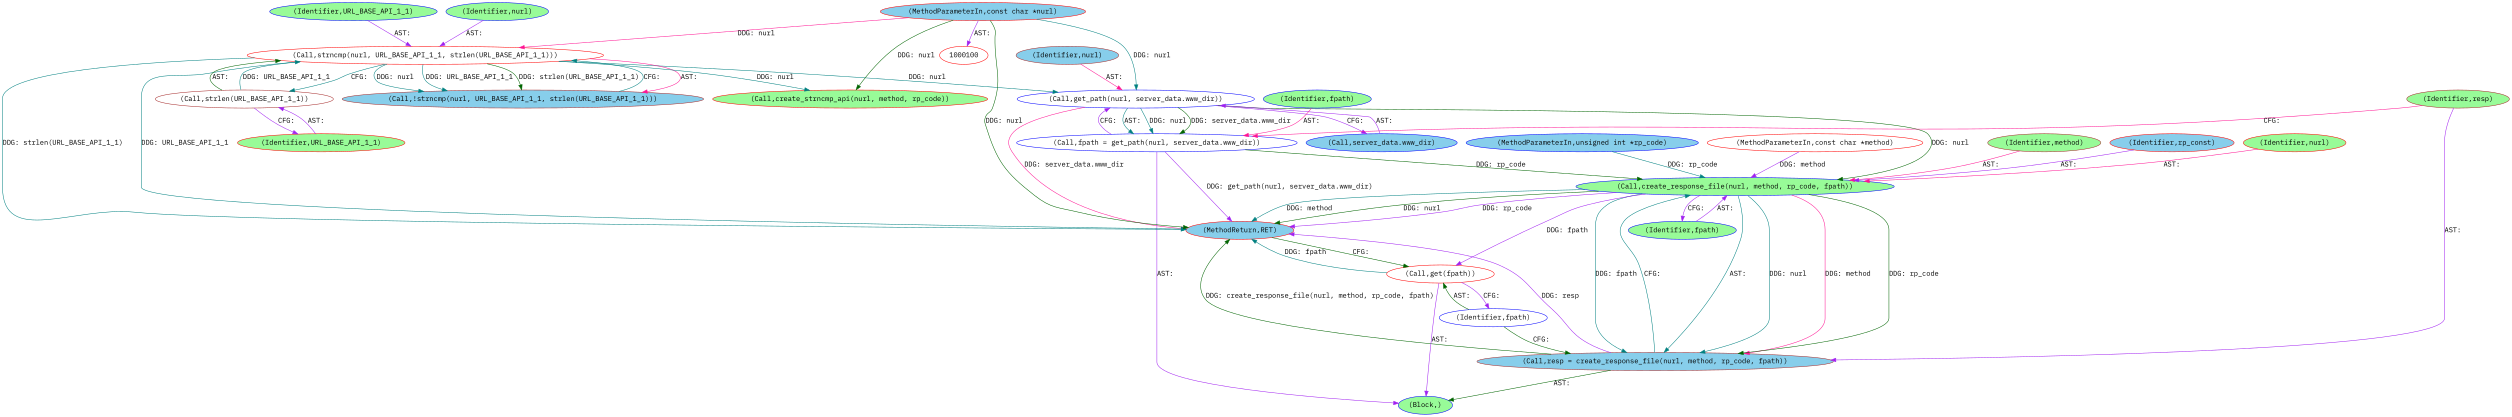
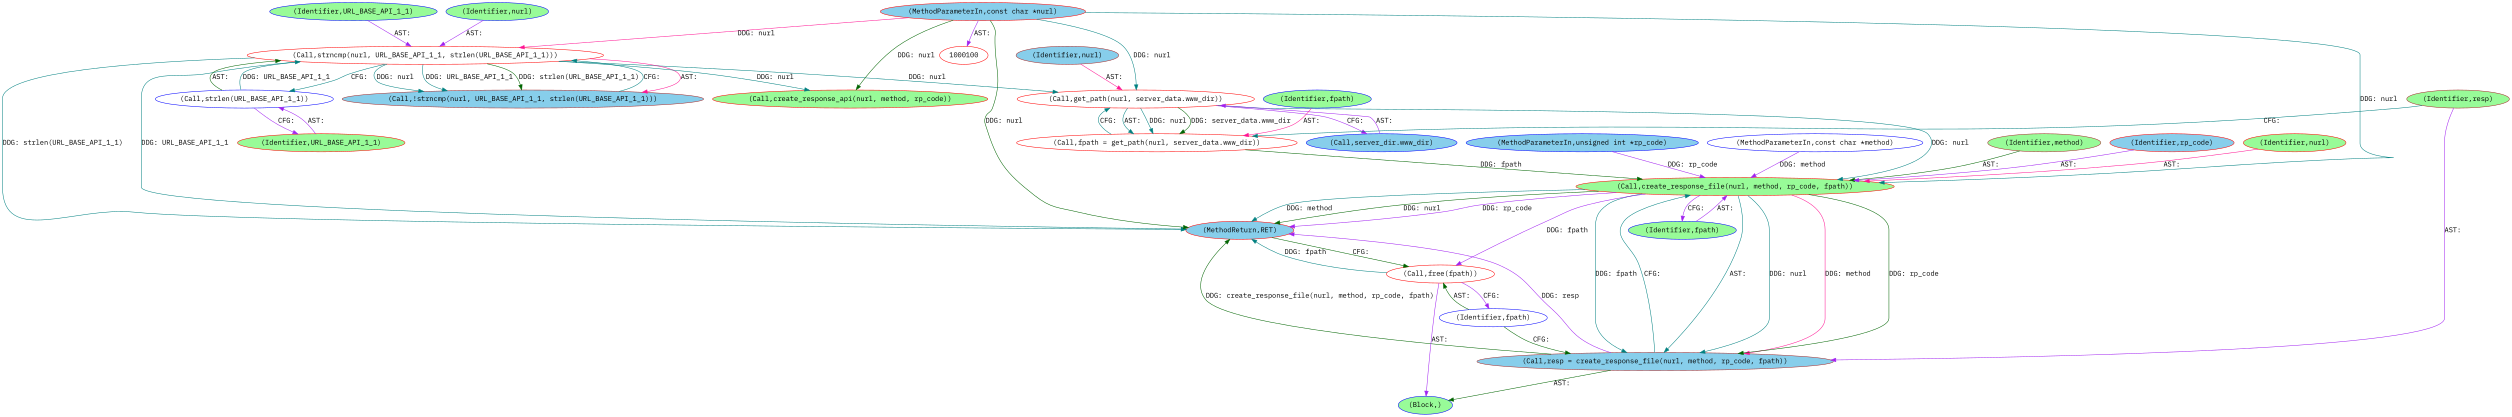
edge "(MethodParameterIn,const char *nurl)" -> "(Call,create_response_file(nurl, method, rp_code, fpath))": added, label "DDG: nurl"
node "(Call,strlen(URL_BASE_API_1_1))": color brown -> blue
node "(Call,create_strncmp_api(nurl, method, rp_code))": label "(Call,create_strncmp_api(nurl, method, rp_code))" -> "(Call,create_response_api(nurl, method, rp_code))"
node "(Call,get_path(nurl, server_data.www_dir))": color blue -> red
edge "(Call,get_path(nurl, server_data.www_dir))" -> "(Call,create_response_file(nurl, method, rp_code, fpath))": color darkgreen -> teal
edge "(Call,fpath = get_path(nurl, server_data.www_dir))" -> "(Call,get_path(nurl, server_data.www_dir))": color purple -> teal
edge "(Identifier,resp)" -> "(Call,fpath = get_path(nurl, server_data.www_dir))": color deeppink -> teal
node "(Call,fpath = get_path(nurl, server_data.www_dir))": color blue -> red
node "(Call,server_data.www_dir)": label "(Call,server_data.www_dir)" -> "(Call,server_dir.www_dir)"
node "(MethodParameterIn,const char *method)": color red -> blue
node "(Identifier,rp_const)": label "(Identifier,rp_const)" -> "(Identifier,rp_code)"
edge "(MethodParameterIn,unsigned int *rp_code)" -> "(Call,create_response_file(nurl, method, rp_code, fpath))": color teal -> purple
edge "(Call,fpath = get_path(nurl, server_data.www_dir))" -> "(Call,create_response_file(nurl, method, rp_code, fpath))": label "DDG: rp_code" -> "DDG: fpath"
edge "(Identifier,method)" -> "(Call,create_response_file(nurl, method, rp_code, fpath))": color deeppink -> darkgreen
edge "(Call,get_path(nurl, server_data.www_dir))" -> "(MethodReturn,RET)": removed, label "DDG: server_data.www_dir"
edge "(Call,fpath = get_path(nurl, server_data.www_dir))" -> "(MethodReturn,RET)": removed, label "DDG: get_path(nurl, server_data.www_dir)"
node "(Call,create_response_file(nurl, method, rp_code, fpath))": color blue -> red
node "(Call,get(fpath))": label "(Call,get(fpath))" -> "(Call,free(fpath))"
edge "(Call,fpath = get_path(nurl, server_data.www_dir))" -> "(Block,)": removed, label "AST:"
